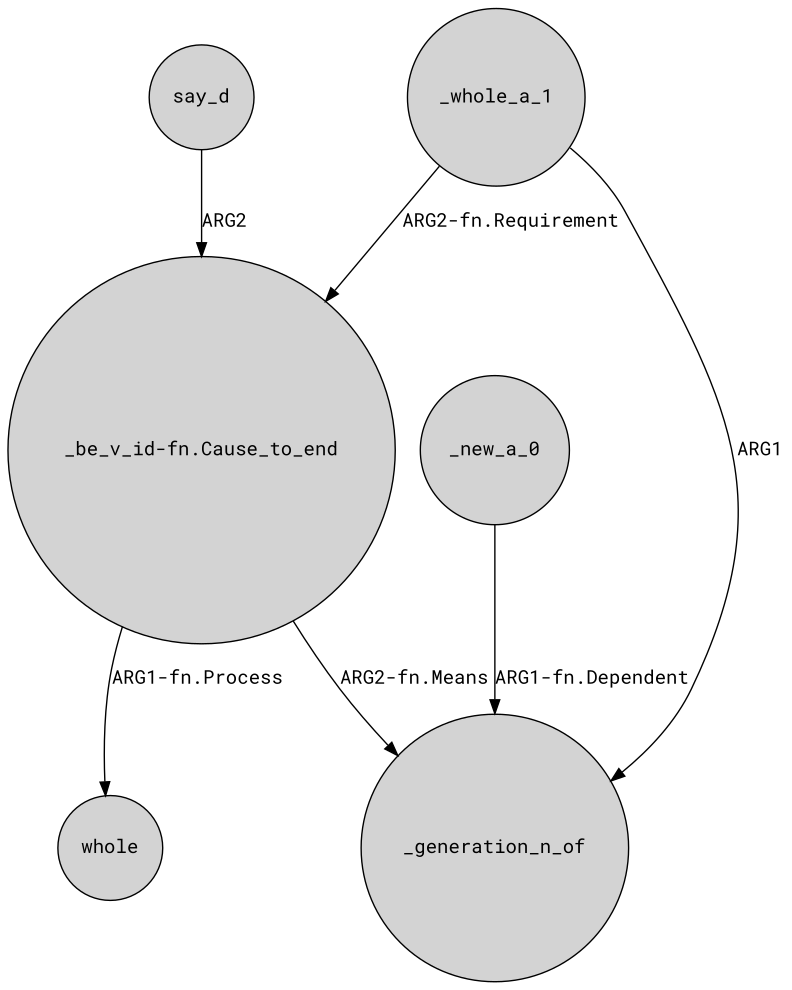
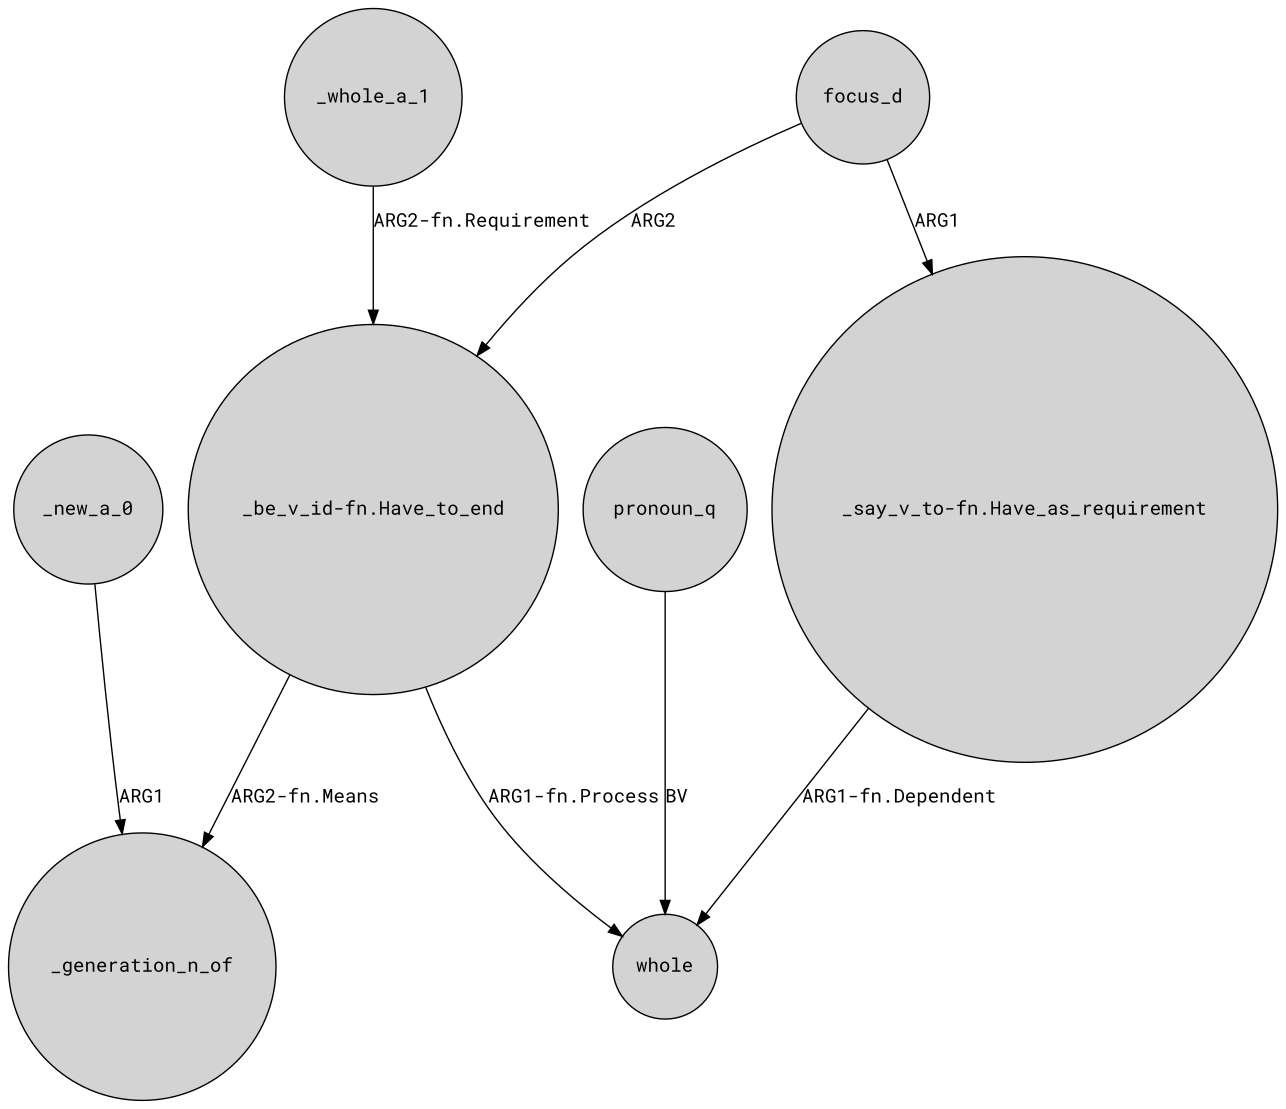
node "say_d": label "say_d" -> "focus_d"
node "_be_v_id-fn.Cause_to_end": label "_be_v_id-fn.Cause_to_end" -> "_be_v_id-fn.Have_to_end"
edge "_whole_a_1" -> "_generation_n_of": removed, label "ARG1"
node "pronoun_q": added
node "_say_v_to-fn.Have_as_requirement": added
edge "_new_a_0" -> "_generation_n_of": label "ARG1-fn.Dependent" -> "ARG1"
